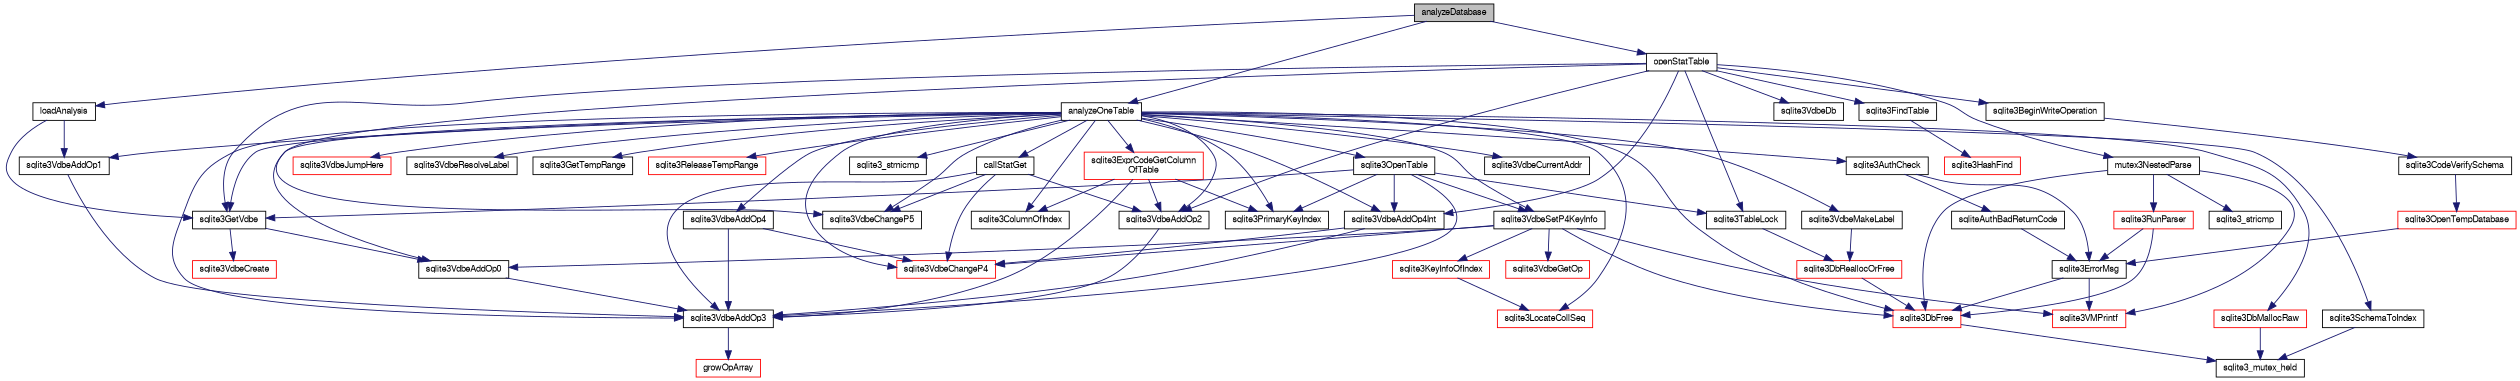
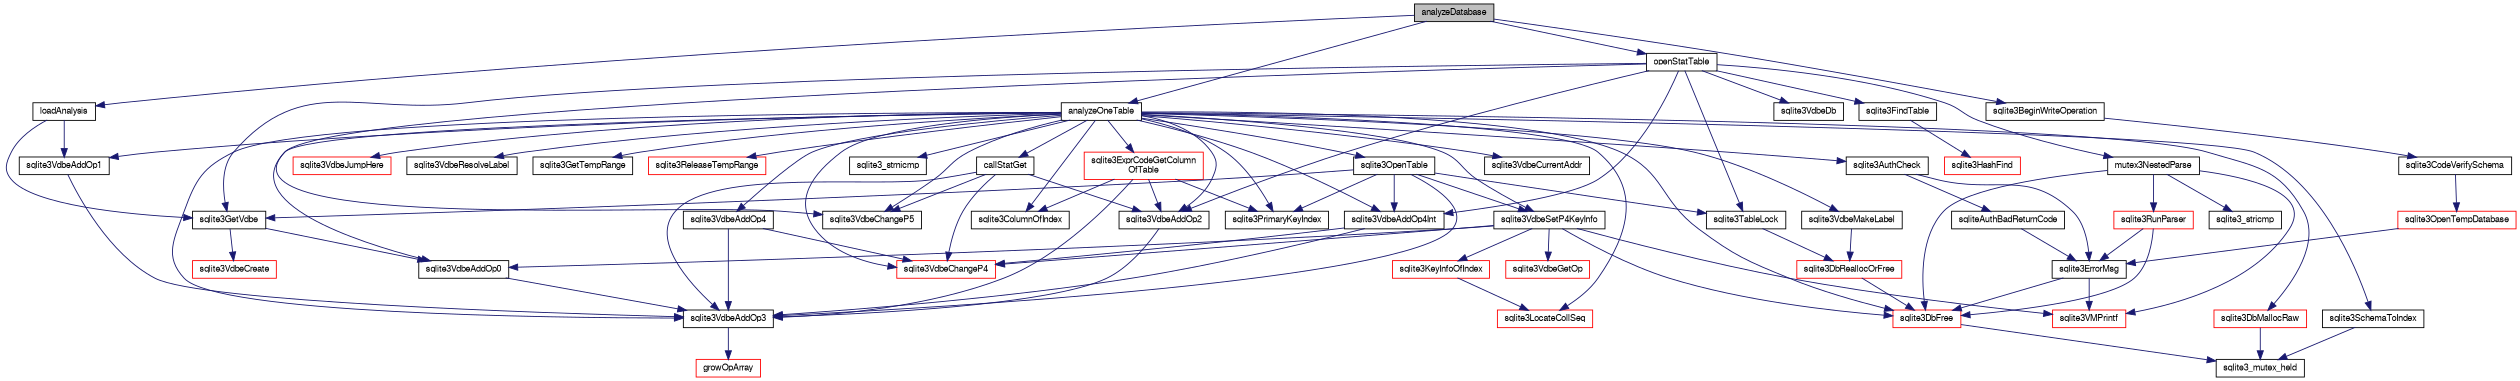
edge "openStatTable" -> "sqlite3BeginWriteOperation": now "analyzeDatabase" -> "sqlite3BeginWriteOperation"
edge "analyzeOneTable" -> "sqlite3GetVdbe": removed
